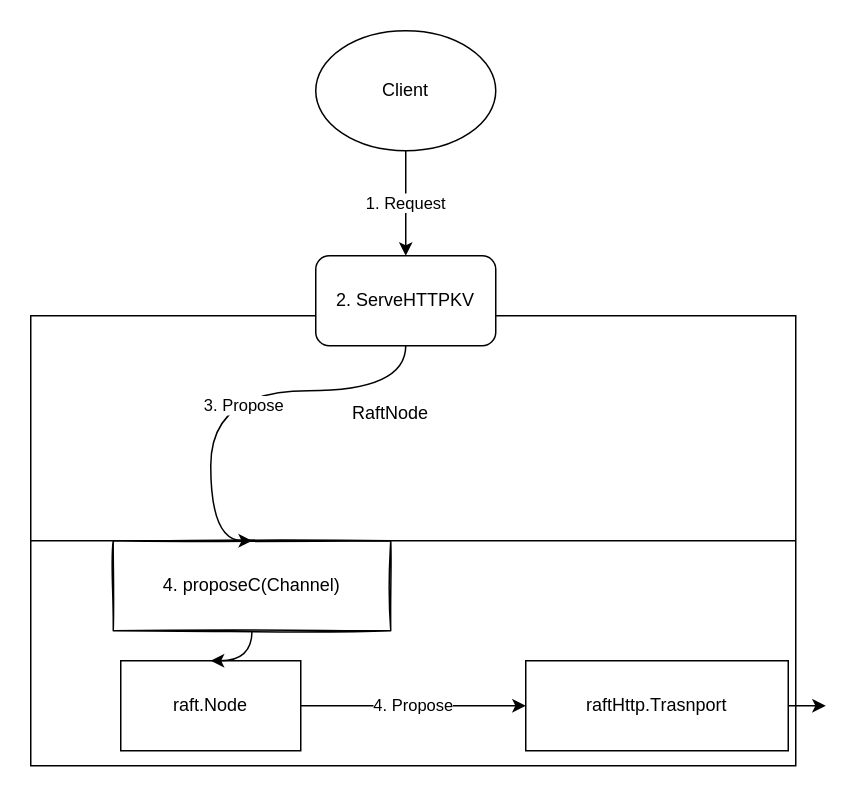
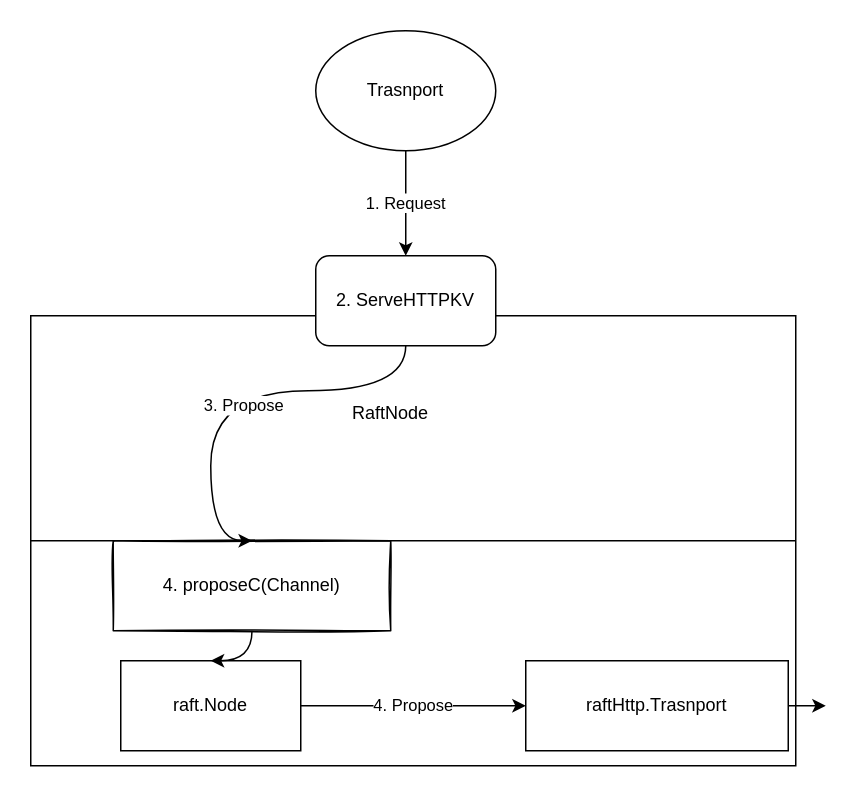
node "Client": label "Client" -> "Trasnport"
